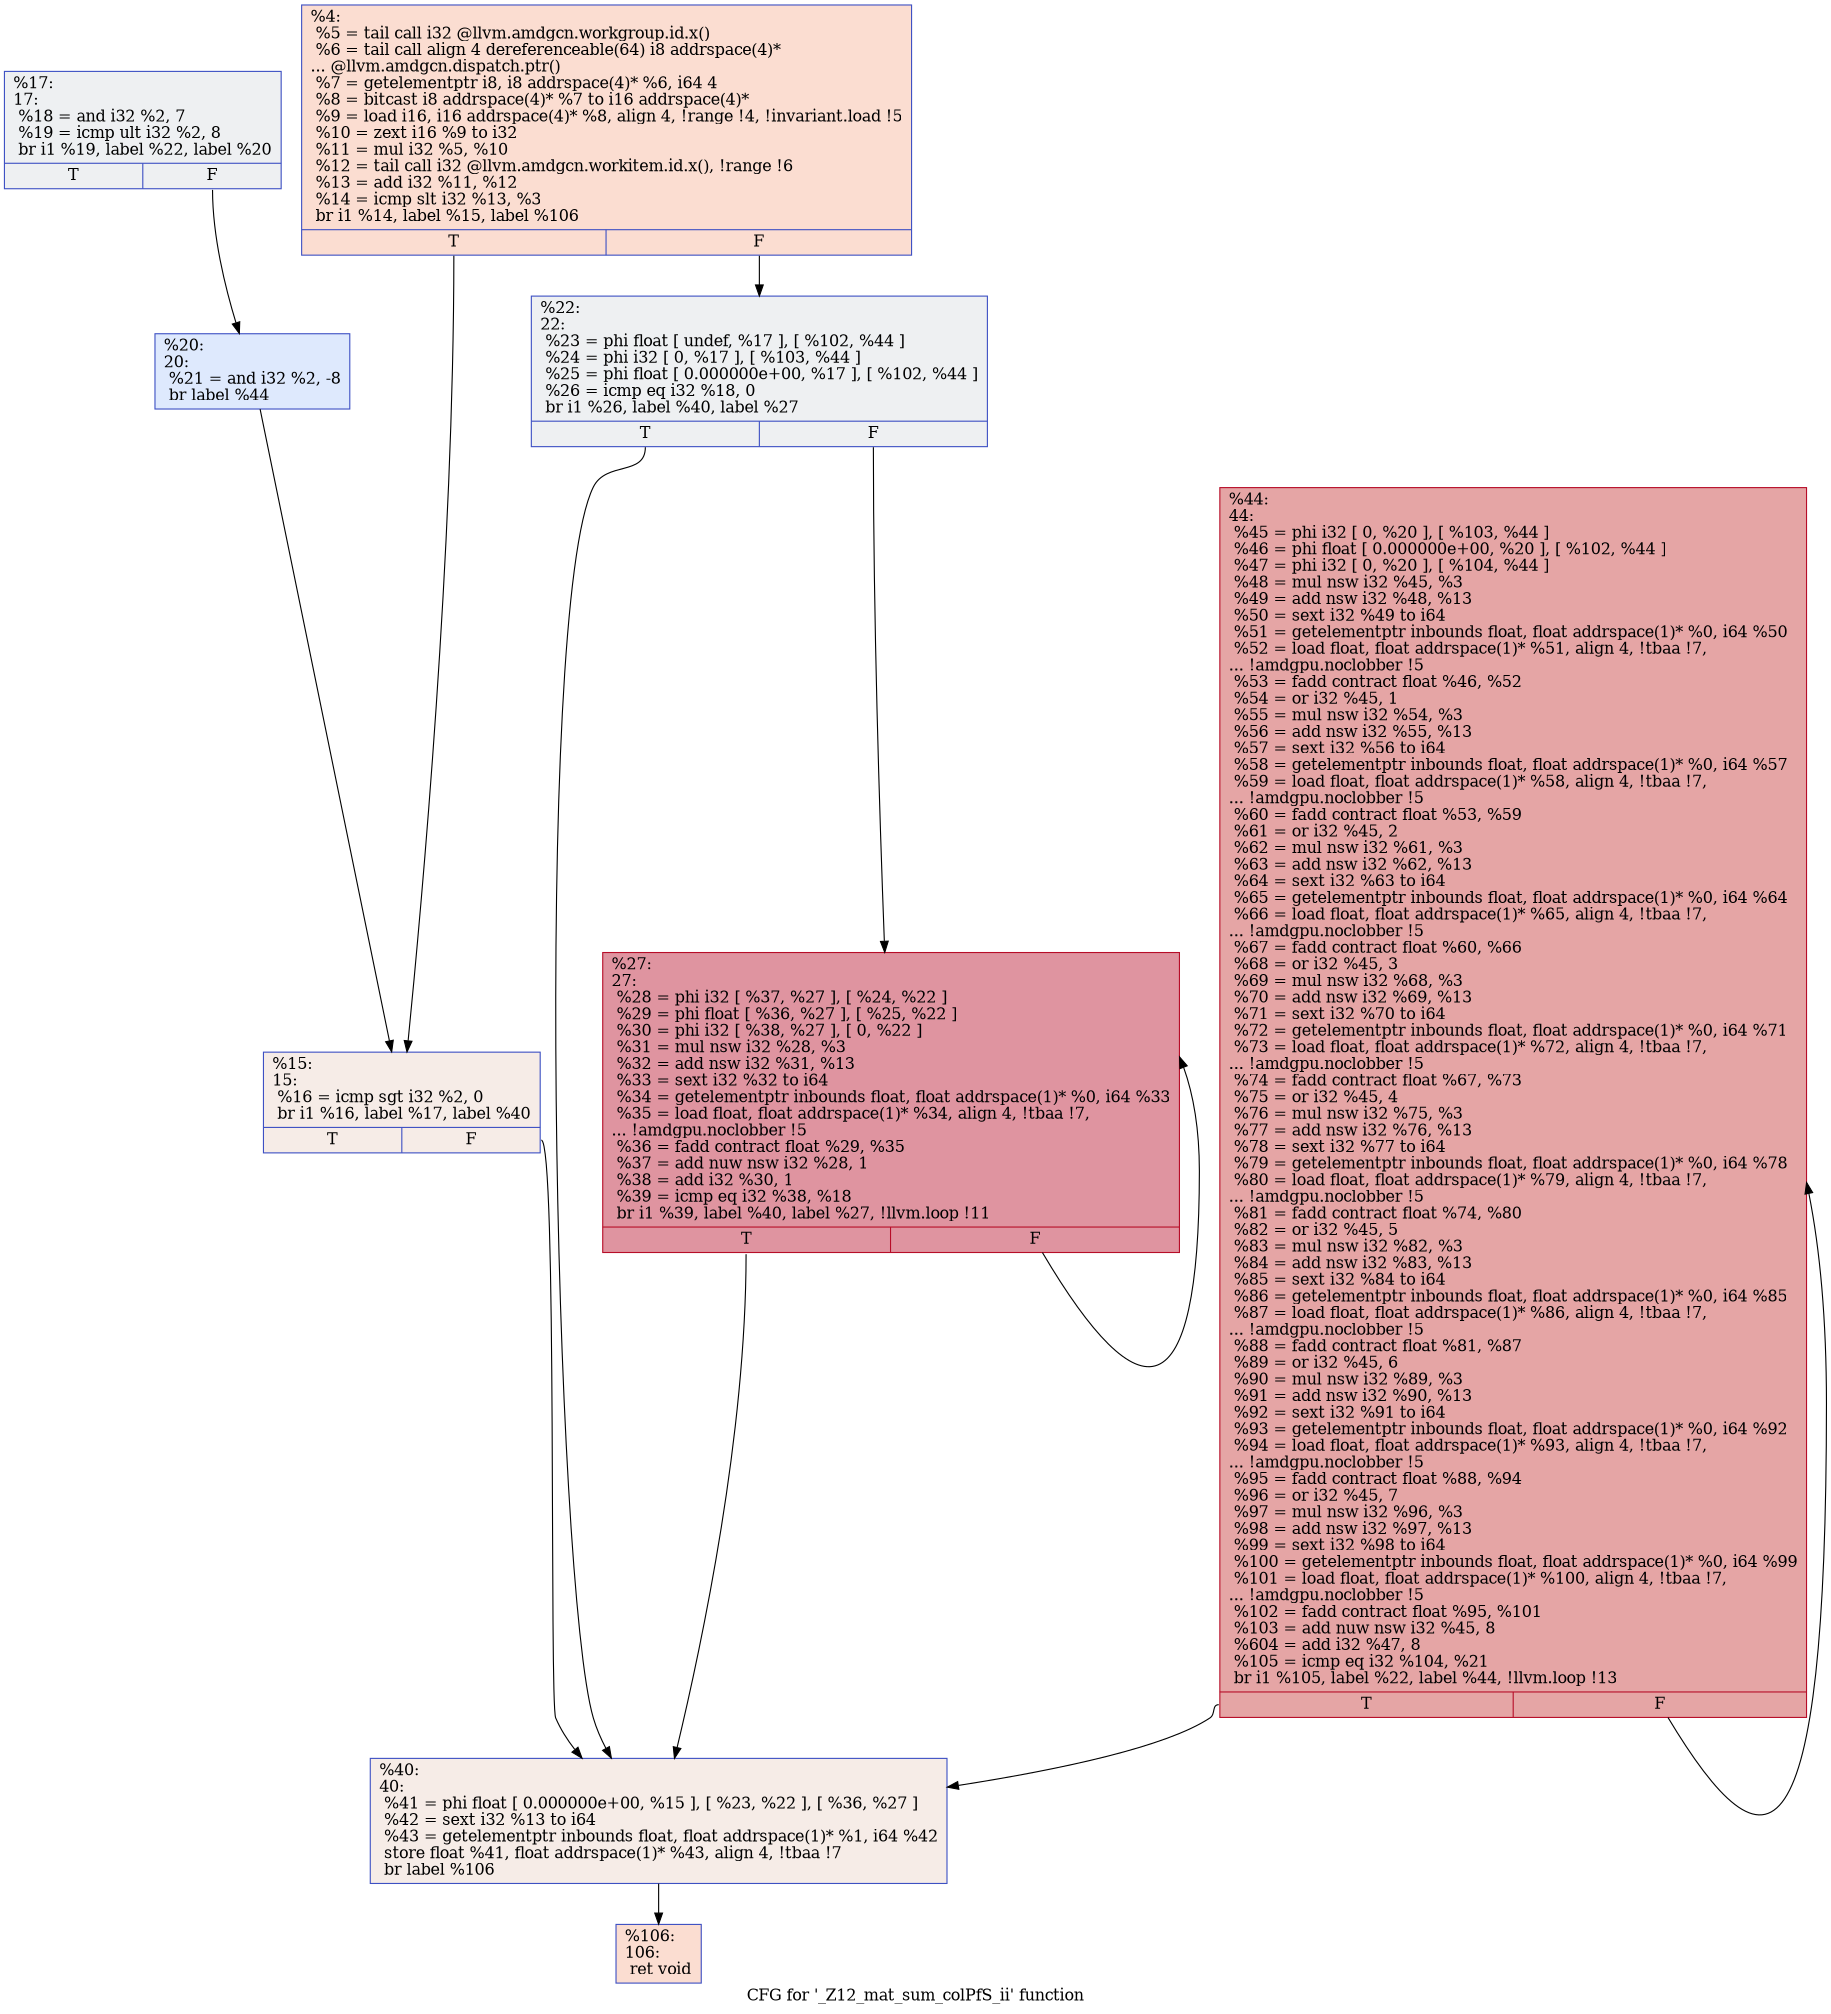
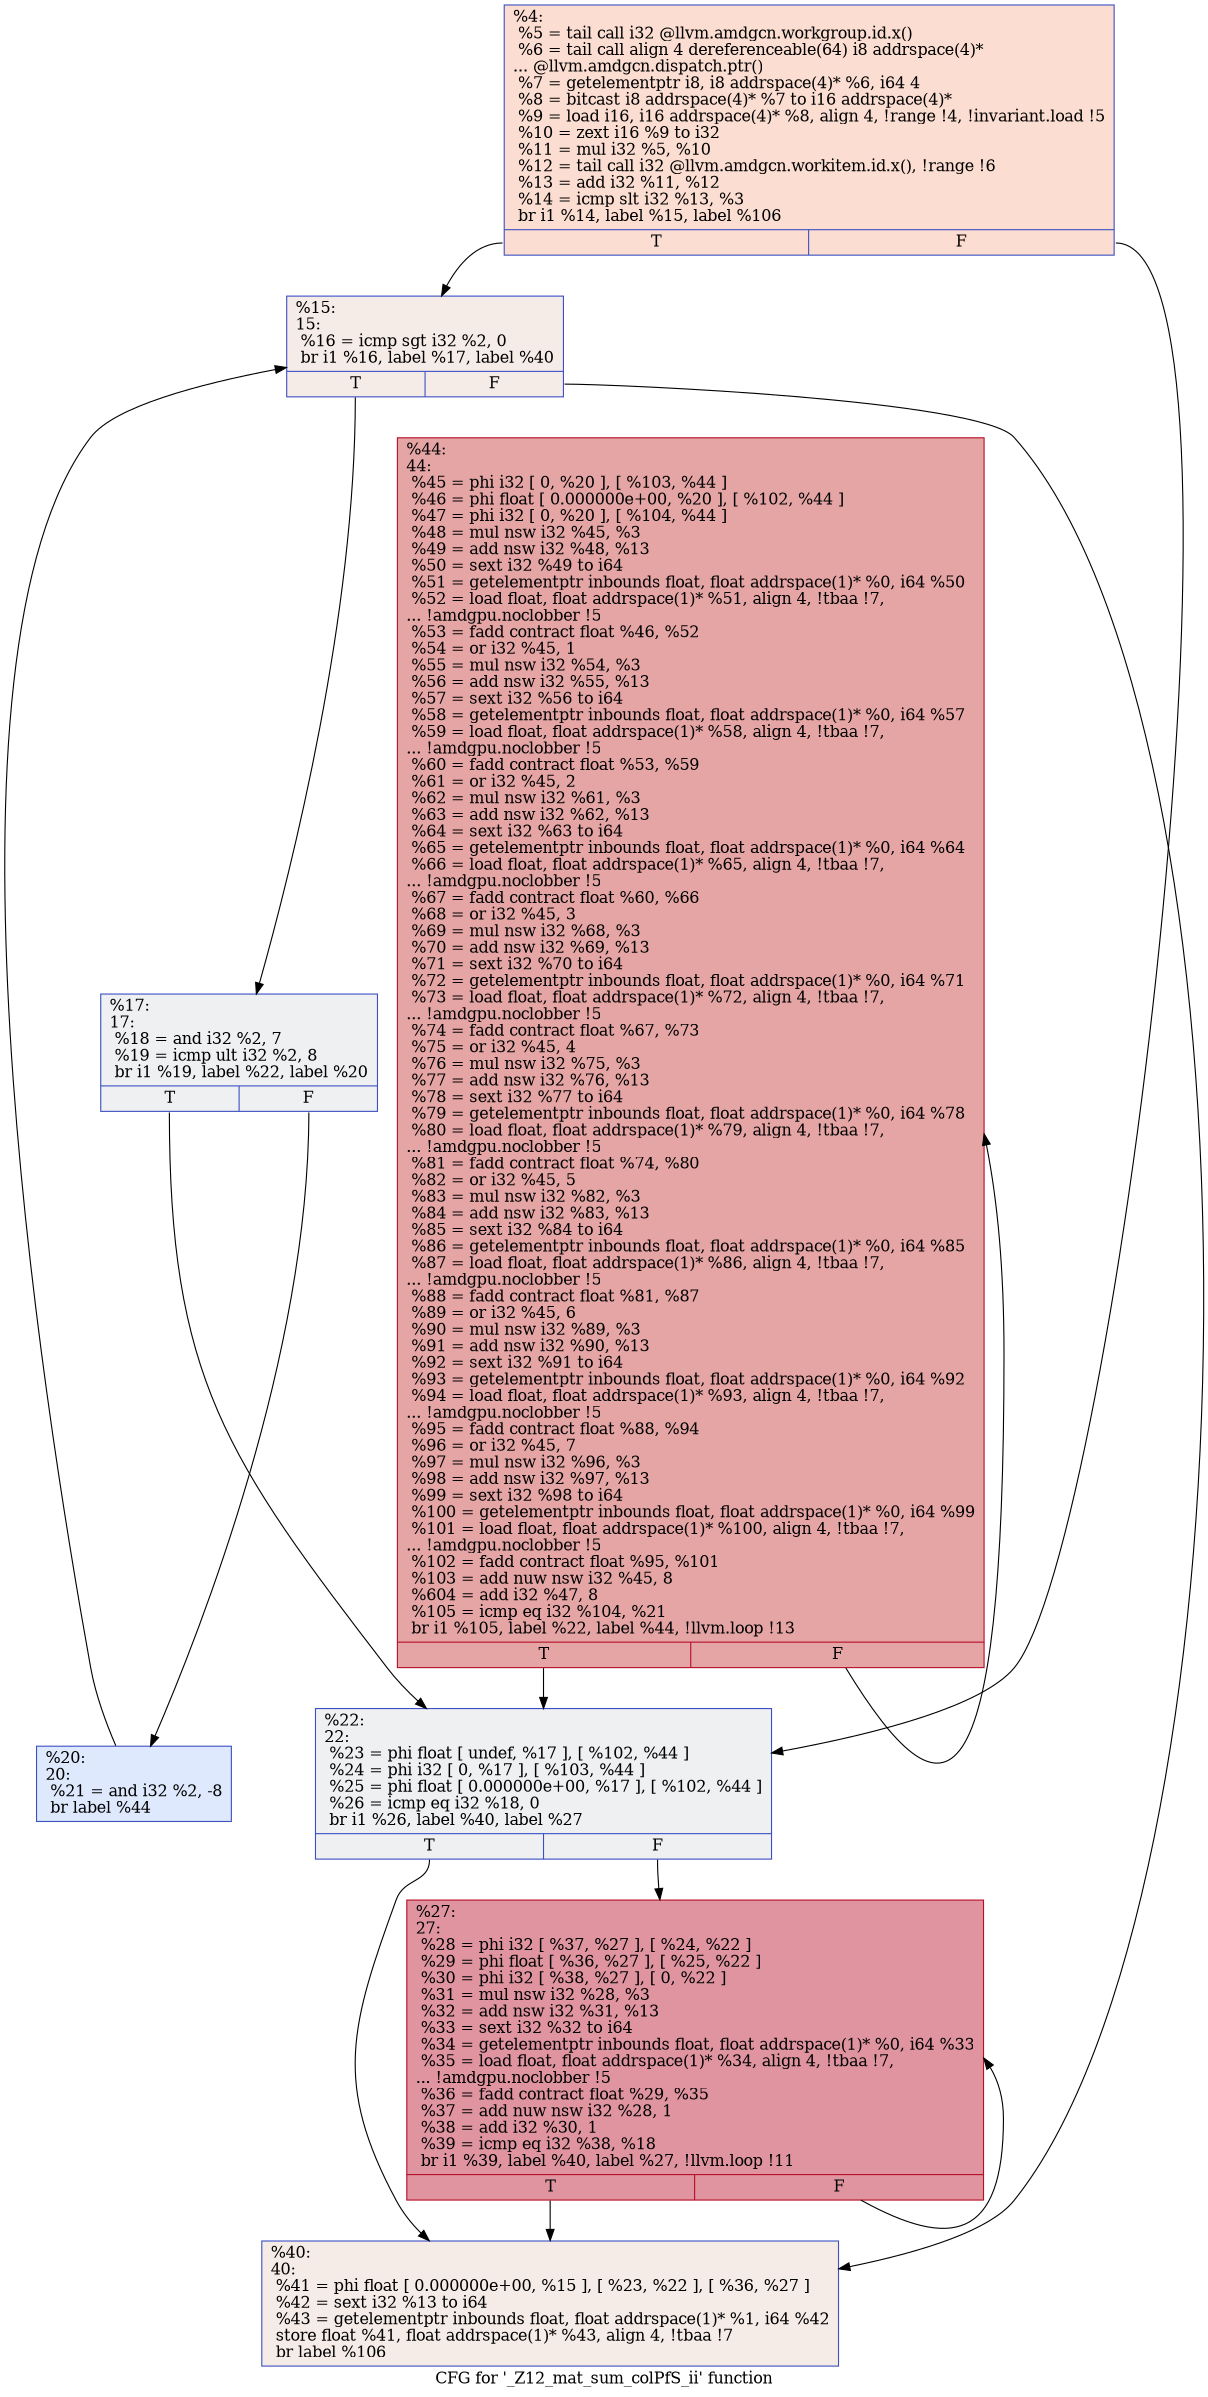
edge "%15:" -> "%17:": added
edge "%17:" -> "%22:": added
edge "%44:" -> "%40:": now "%44:" -> "%22:"
node "%106:": removed
